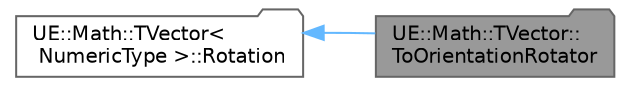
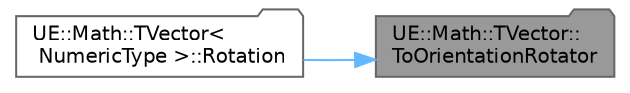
edge "UE::Math::TVector:: ToOrientationRotator" -> "UE::Math::TVector< NumericType >::Rotation": reversed
